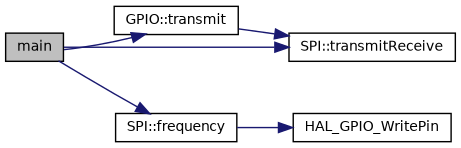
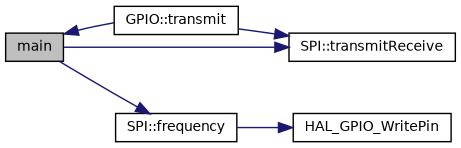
edge "main" -> "GPIO::transmit": reversed
